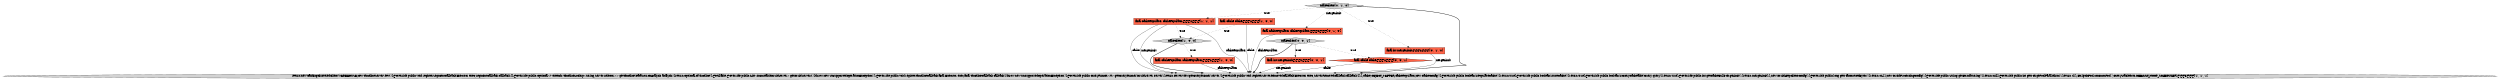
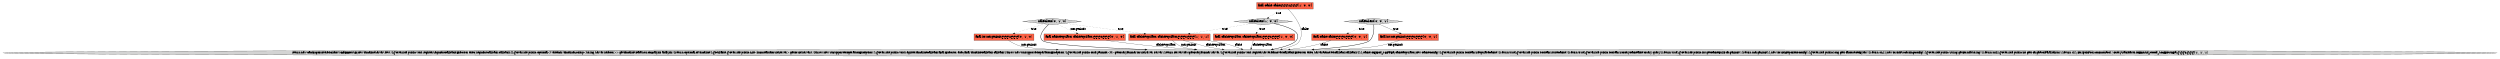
edge "final CachePopulator cachePopulator@@@2@@@['1', '1', '1']" -> "makeClient['1', '0', '0']": reversed
node "final Cache cache@@@2@@@['0', '0', '1']": shape diamond -> box
